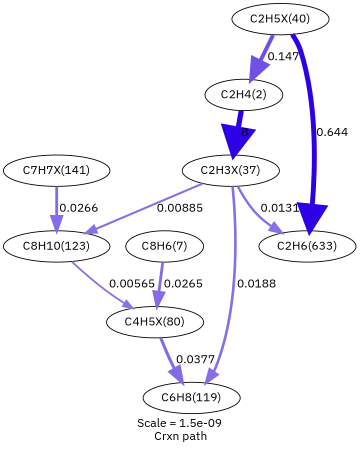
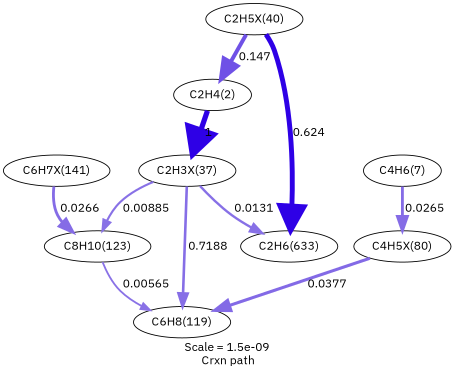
edge "C2H4(2)" -> "C2H3X(37)": label " 8" -> " 1"
edge "C2H5X(40)" -> "C2H6(633)": label " 0.644" -> " 0.624"
node "C7H7X(141)": label "C7H7X(141)" -> "C6H7X(141)"
node "C8H6(7)": label "C8H6(7)" -> "C4H6(7)"
edge "C8H10(123)" -> "C4H5X(80)": now "C8H10(123)" -> "C6H8(119)"
edge "C2H3X(37)" -> "C6H8(119)": label " 0.0188" -> " 0.7188"
